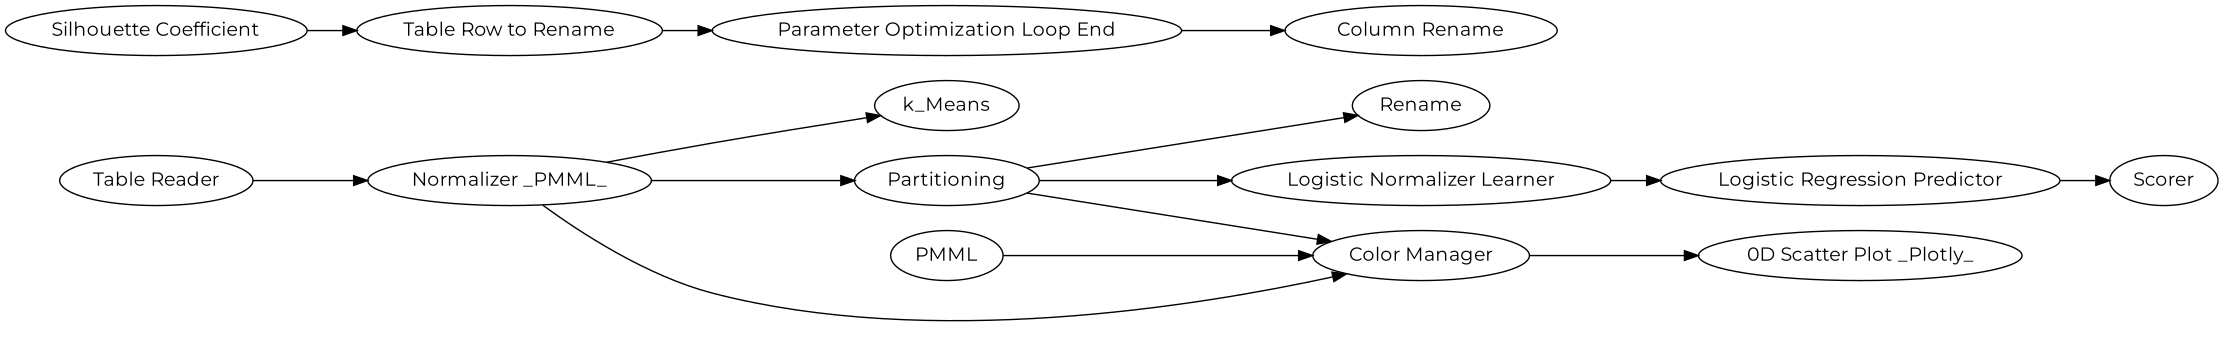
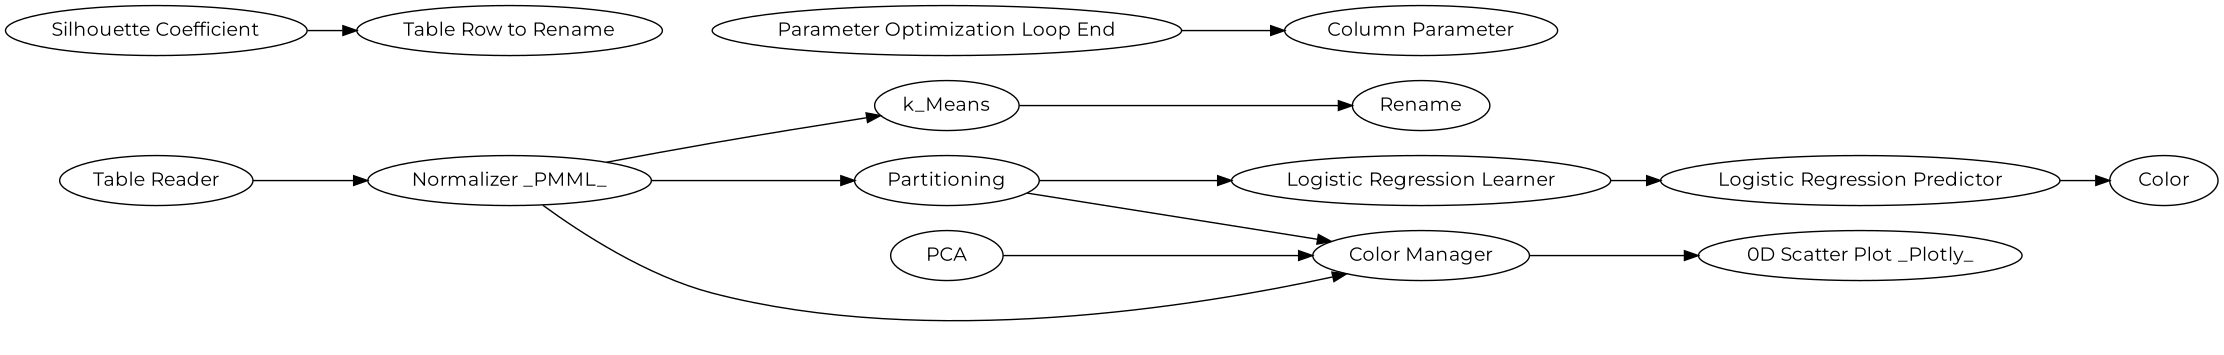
edge "Table Row to Rename" -> "Parameter Optimization Loop End": removed
node "Column Rename": label "Column Rename" -> "Column Parameter"
edge "Partitioning" -> "Rename": now "k_Means" -> "Rename"
node "Logistic Normalizer Learner": label "Logistic Normalizer Learner" -> "Logistic Regression Learner"
node "Scorer": label "Scorer" -> "Color"
node "PMML": label "PMML" -> "PCA"
